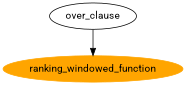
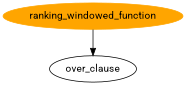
edge "over_clause" -> "ranking_windowed_function": reversed
